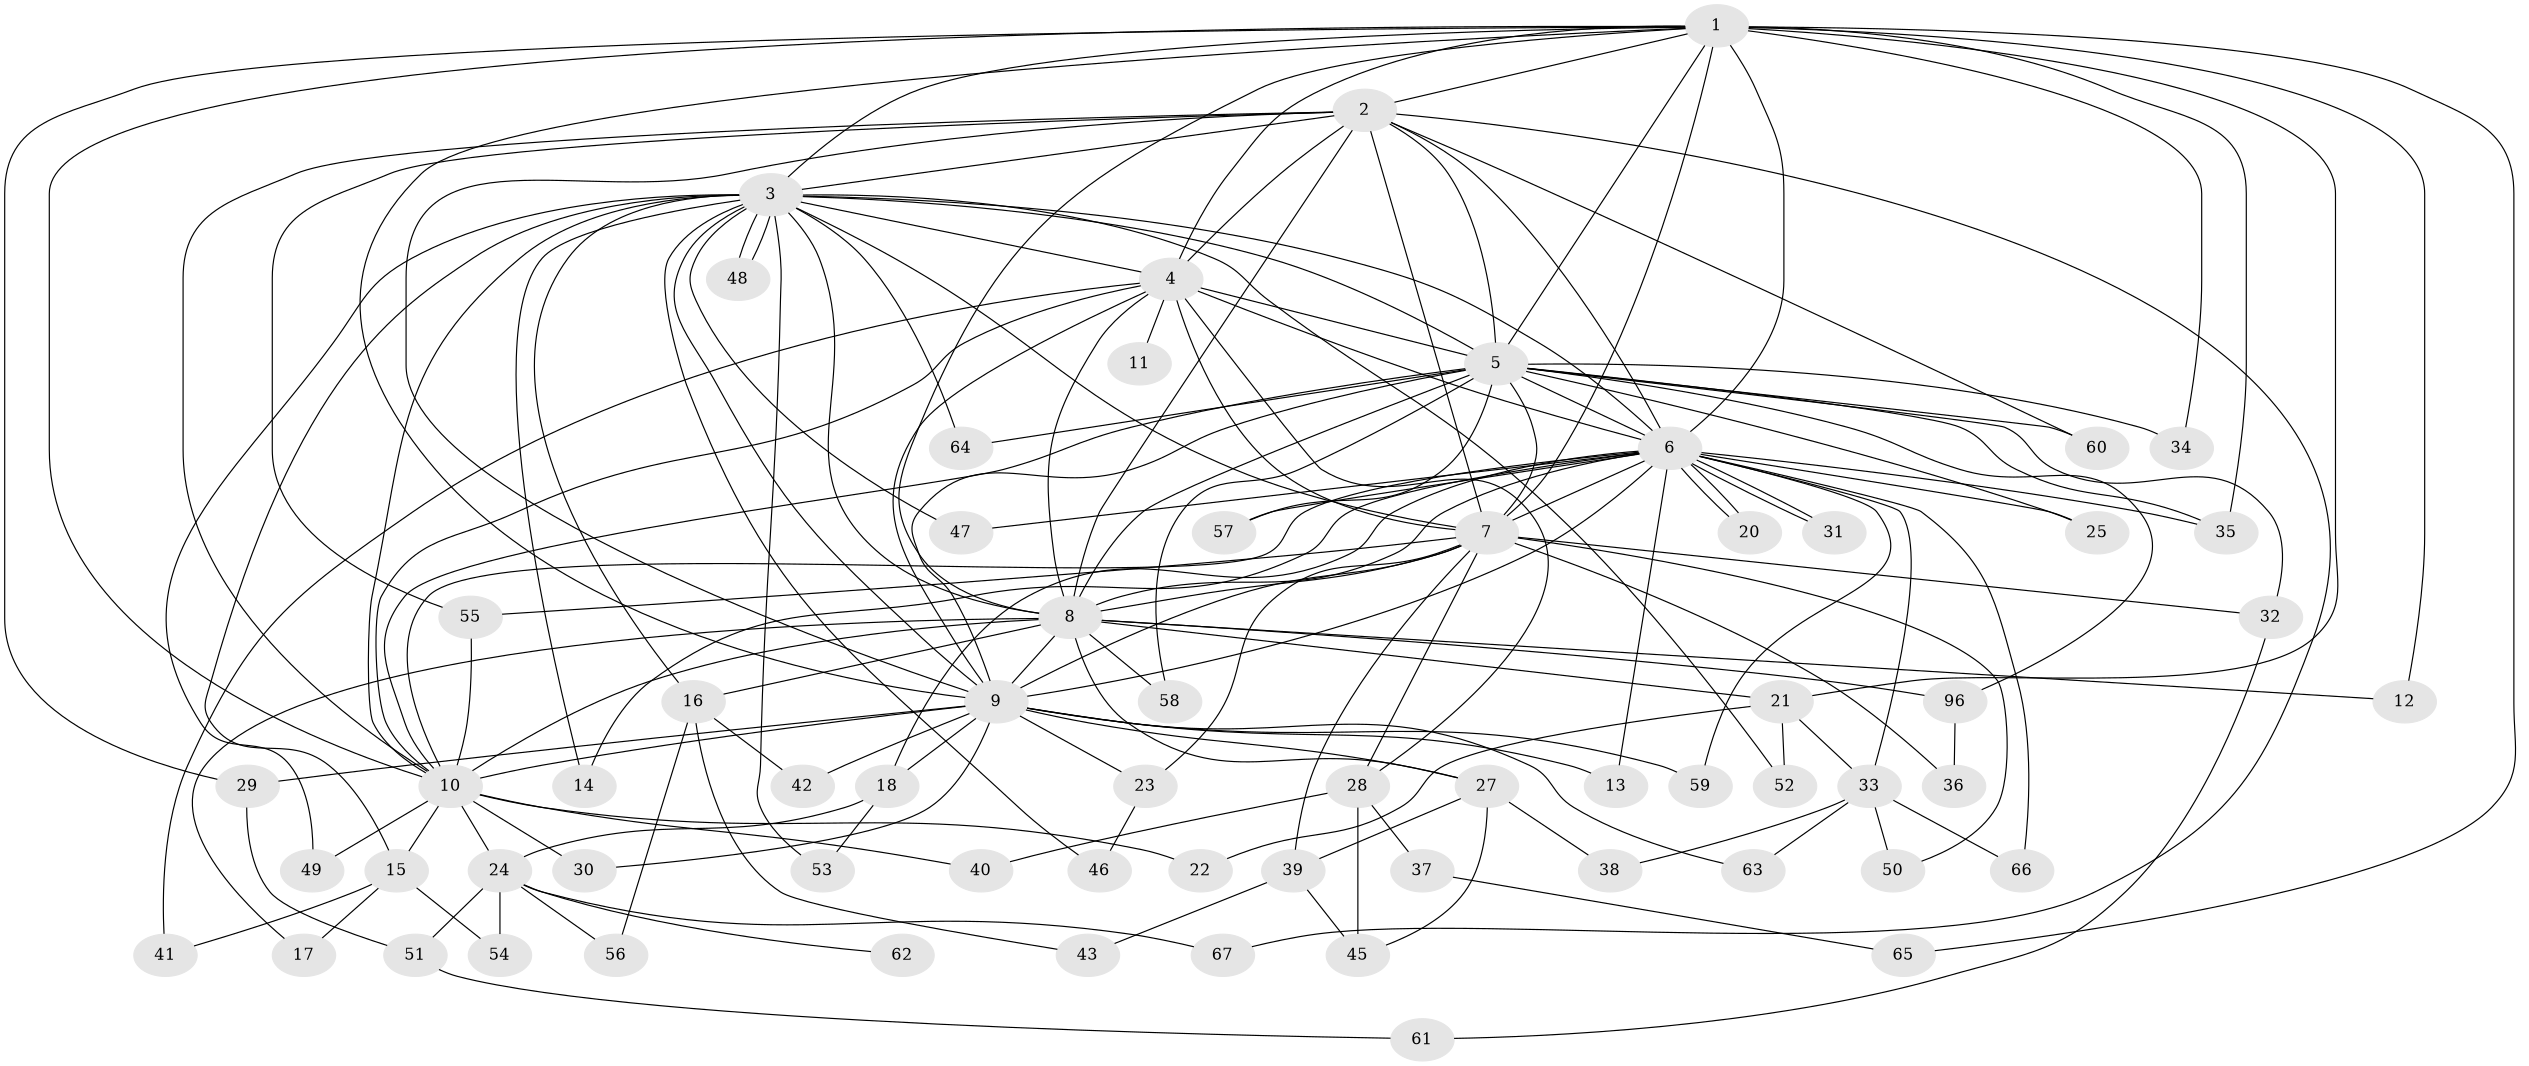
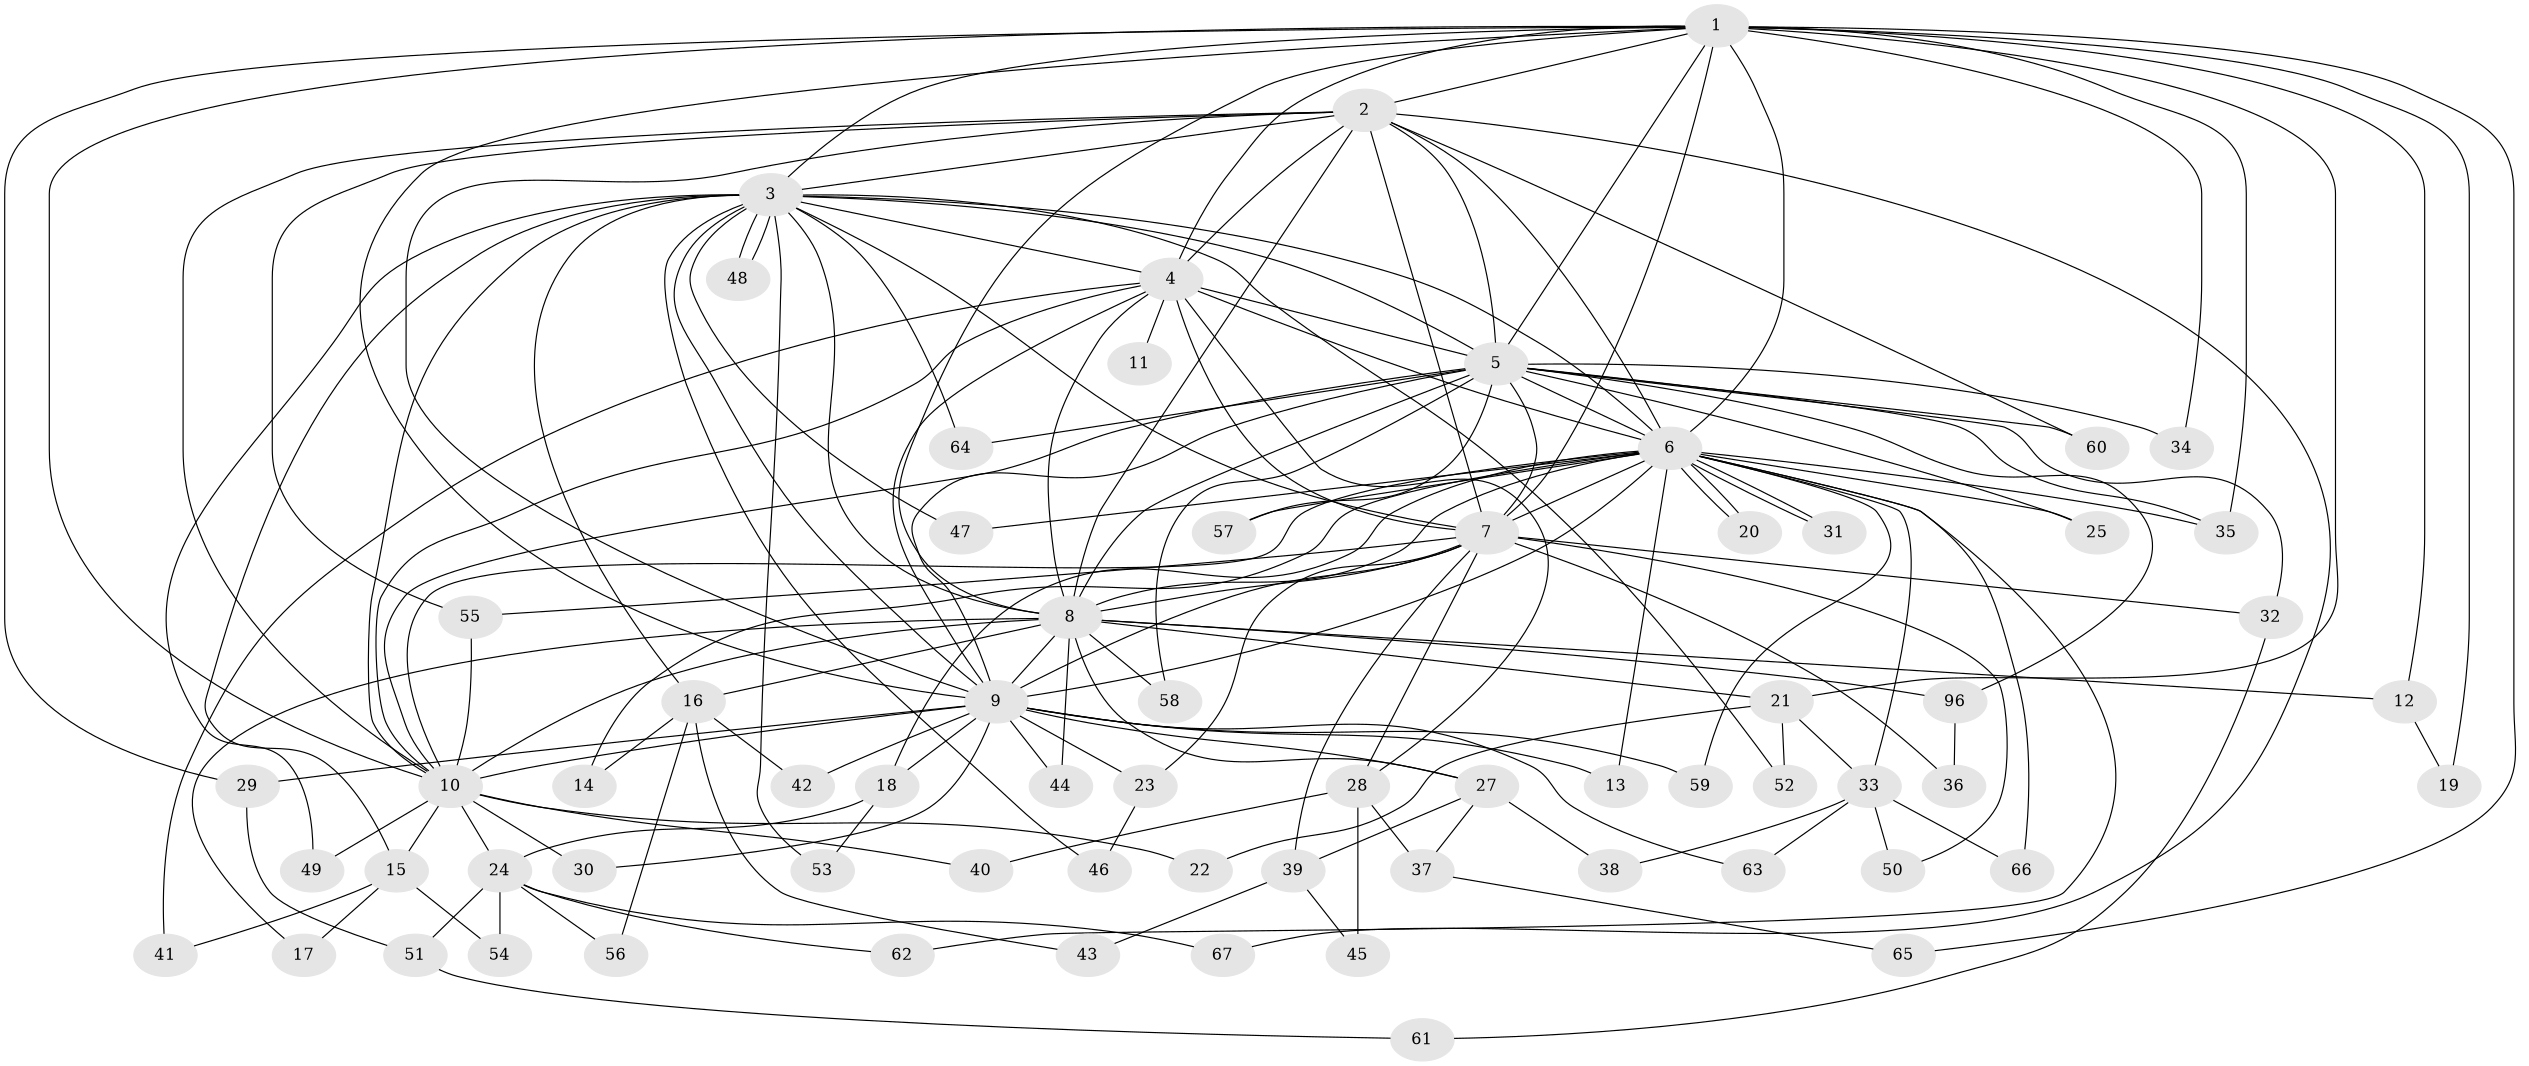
edge "3" -- "14": now "16" -- "14"
node "44": added
node "19": added
edge "27" -- "45": now "27" -- "37"
edge "6" -- "62": added
